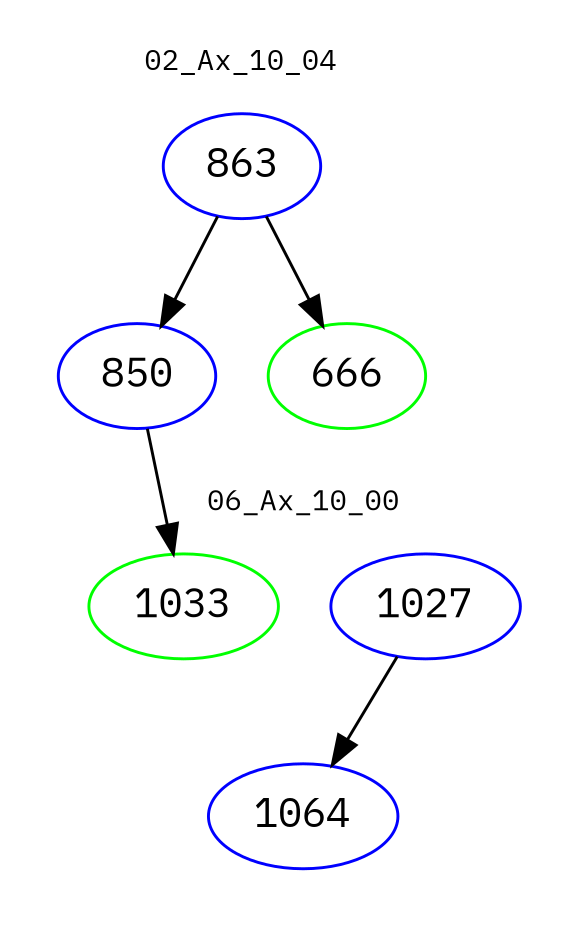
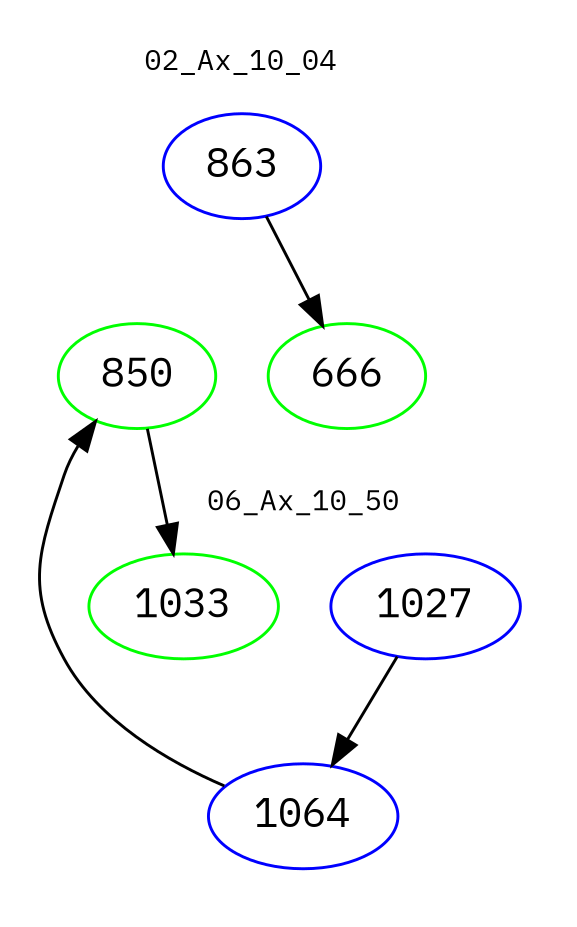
edge "863" -> "850": now "1064" -> "850"
node "850": color blue -> green
cluster "06_Ax_10_00": label "06_Ax_10_00" -> "06_Ax_10_50"
